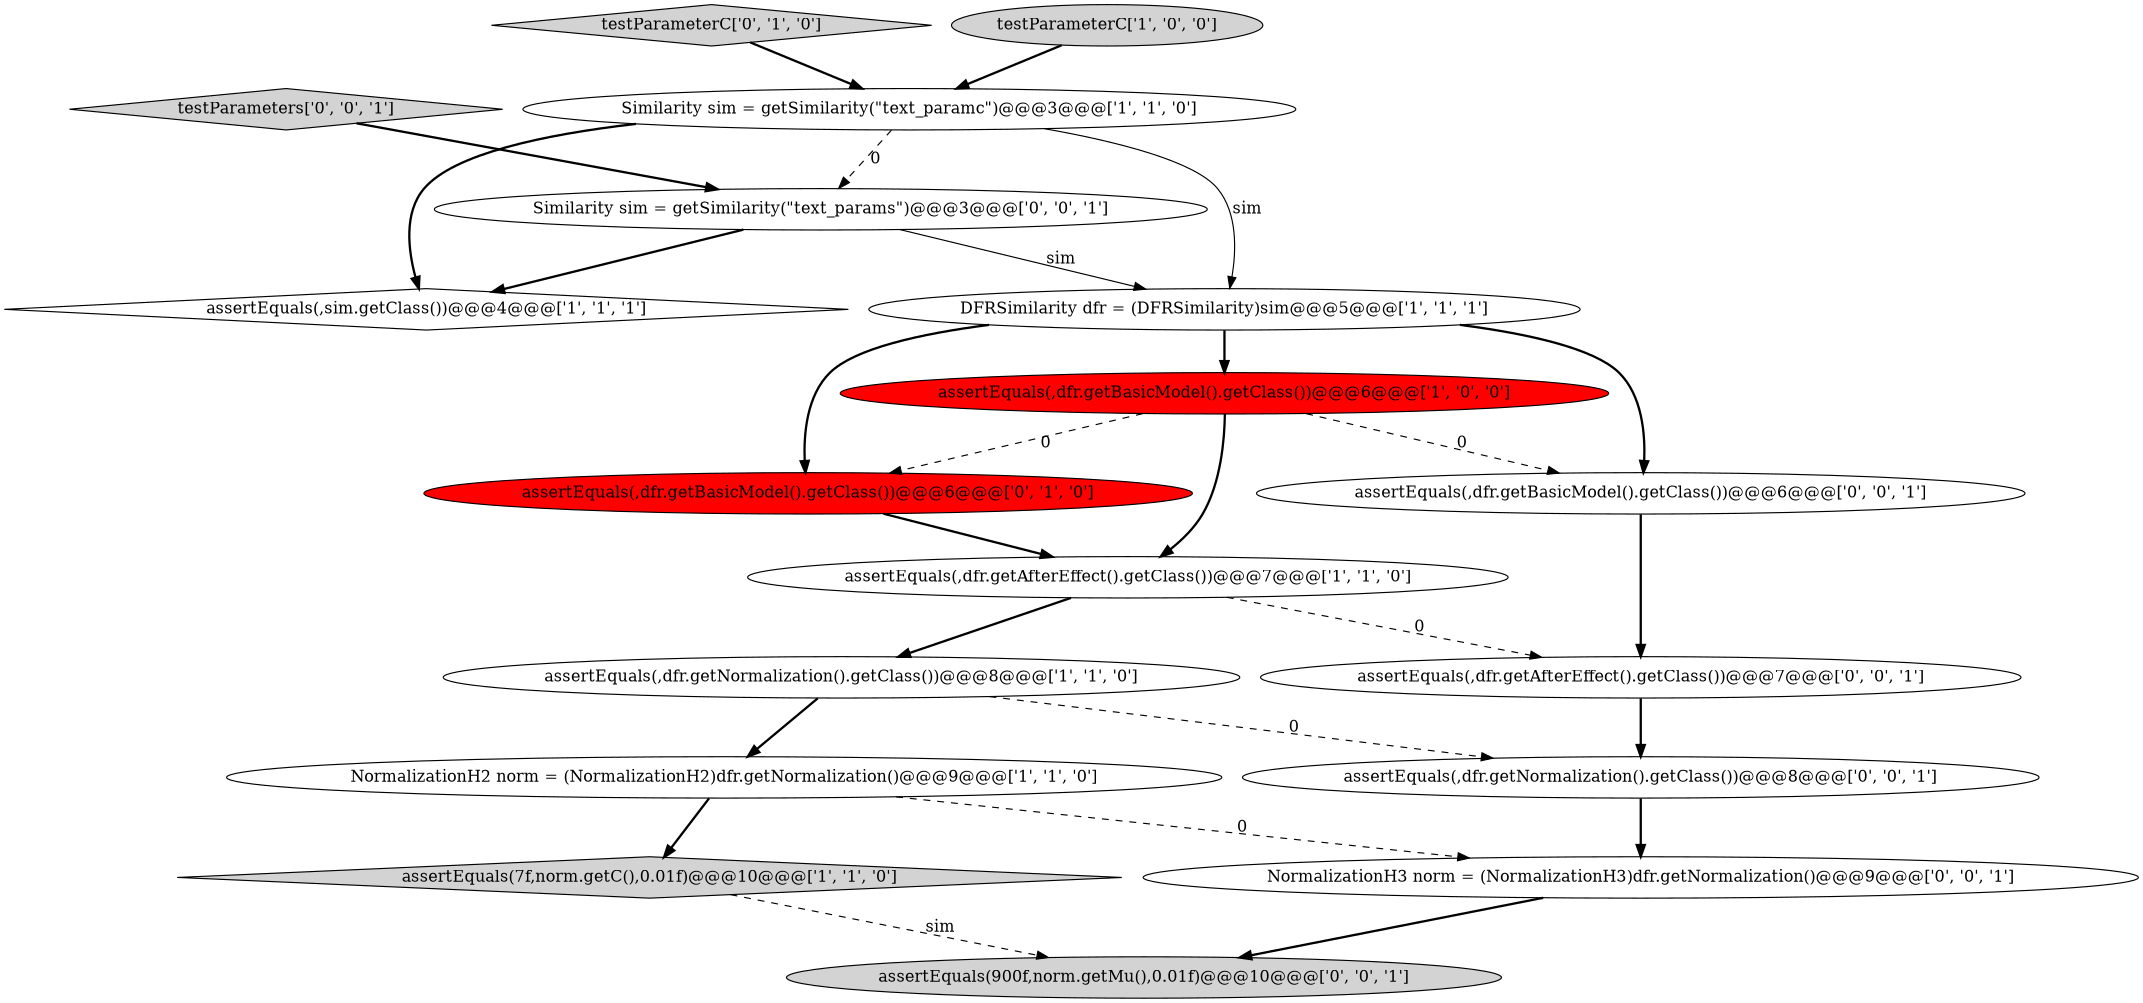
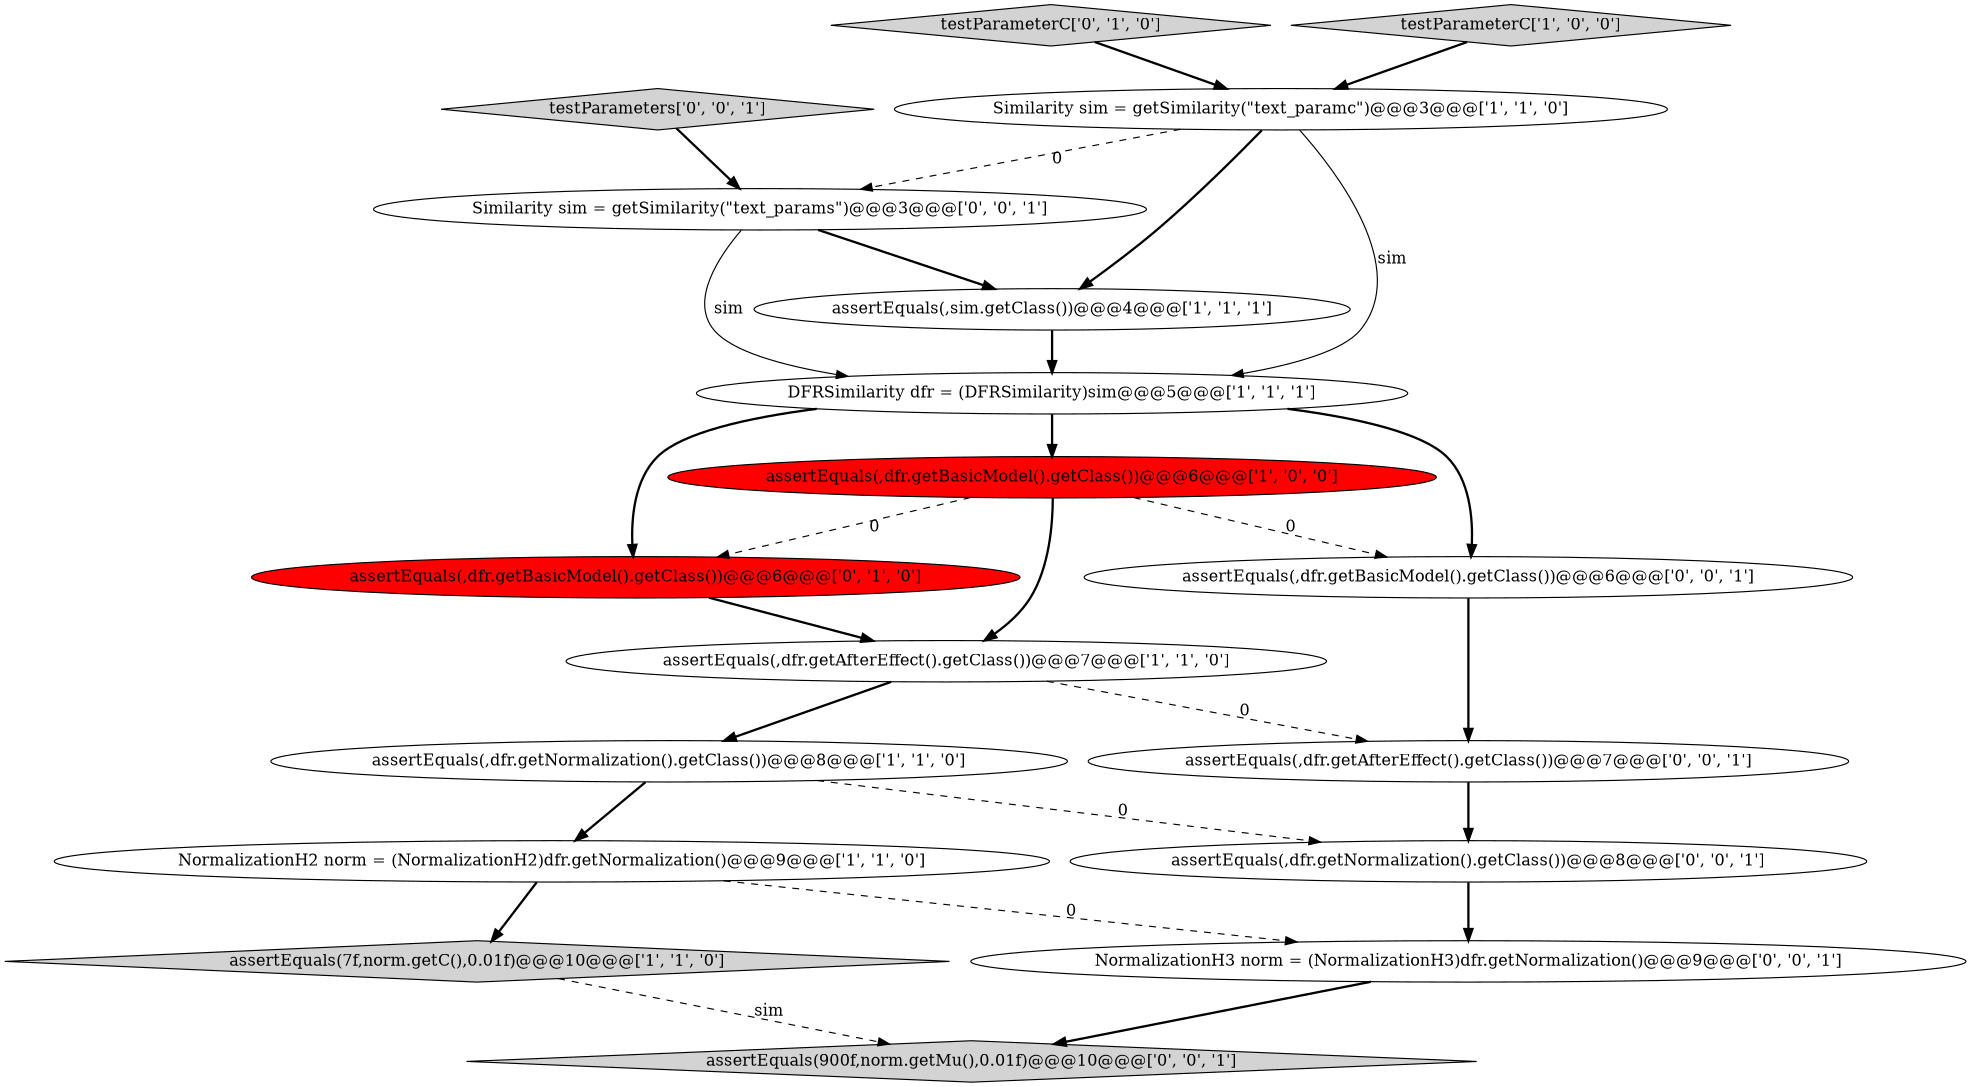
node "testParameterC['1', '0', '0']": shape ellipse -> diamond
node "assertEquals(,sim.getClass())@@@4@@@['1', '1', '1']": shape diamond -> ellipse
edge "assertEquals(,sim.getClass())@@@4@@@['1', '1', '1']" -> "DFRSimilarity dfr = (DFRSimilarity)sim@@@5@@@['1', '1', '1']": added
node "assertEquals(900f,norm.getMu(),0.01f)@@@10@@@['0', '0', '1']": shape ellipse -> diamond
